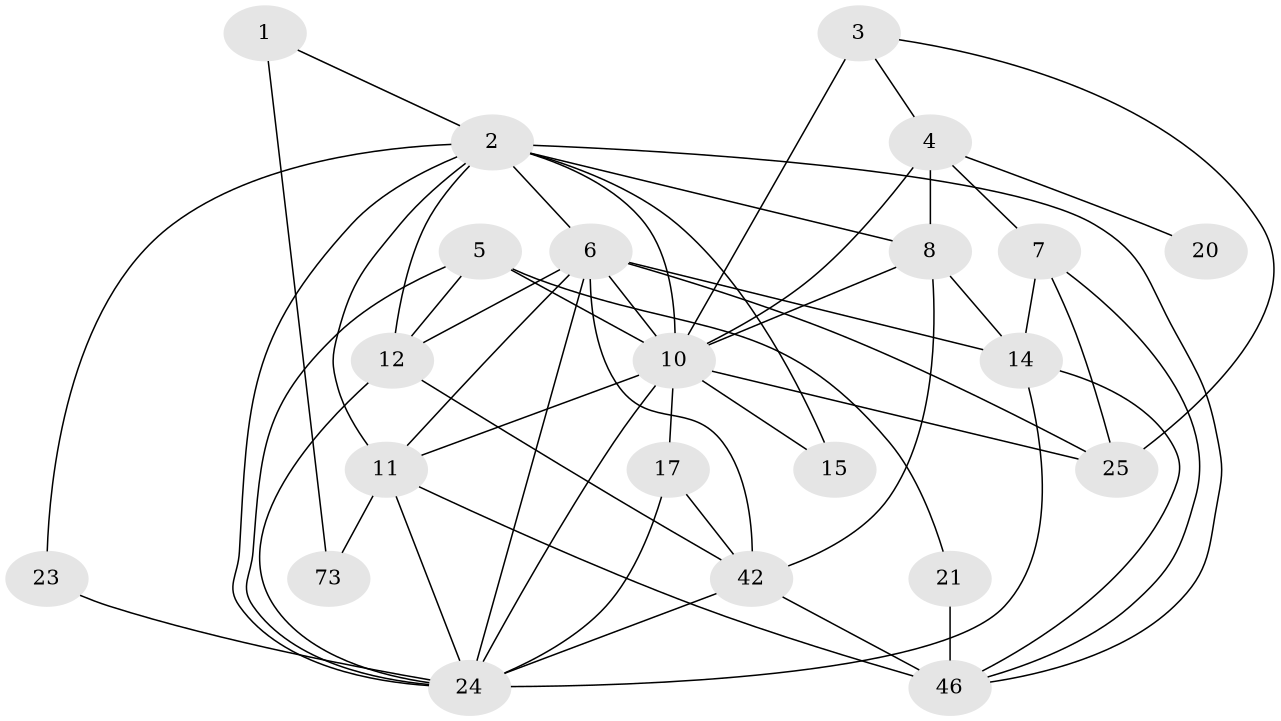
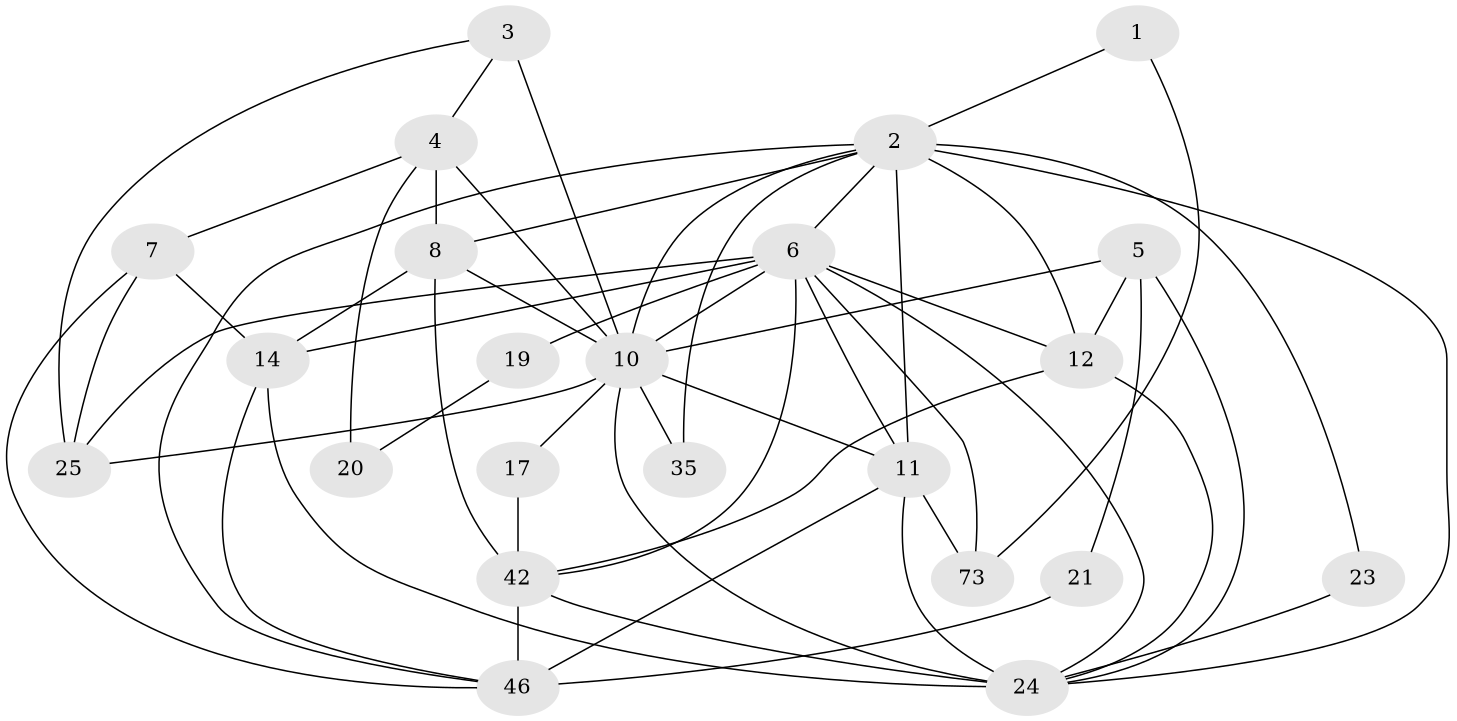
node "19": added
edge "6" -- "73": added
node "15": label "15" -> "35"
edge "17" -- "24": removed
